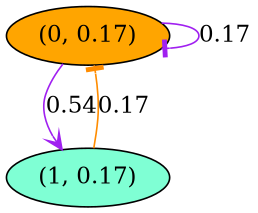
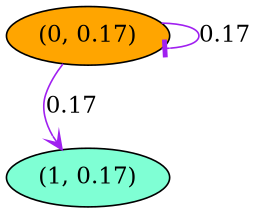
edge "(0, 0.17)" -> "(1, 0.17)": label "0.54" -> "0.17"
edge "(1, 0.17)" -> "(0, 0.17)": removed, label "0.17"
